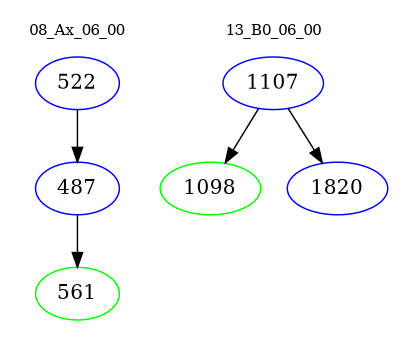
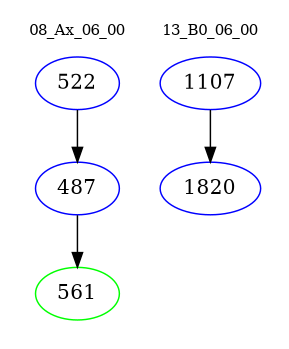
node "1098": removed
